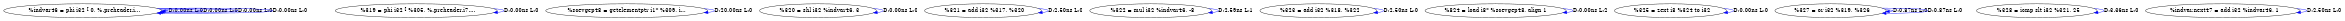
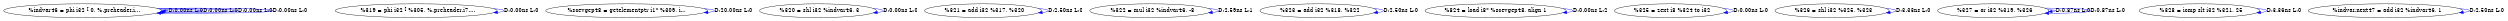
node "%326 = shl i32 %325, %323": added
